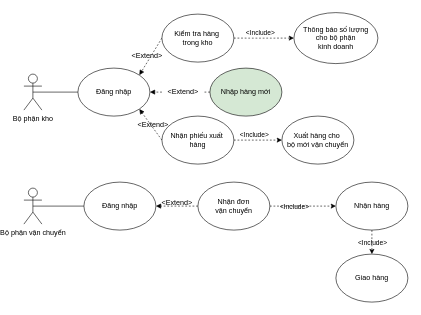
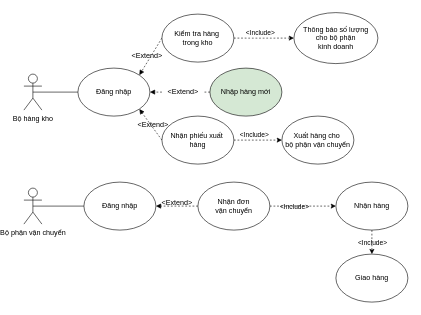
node "Bộ phận kho": label "Bộ phận kho" -> "Bộ hàng kho"
node "Xuất hàng cho bộ mới vận chuyển": label "Xuất hàng cho bộ mới vận chuyển" -> "Xuất hàng cho bộ phận vận chuyển"
